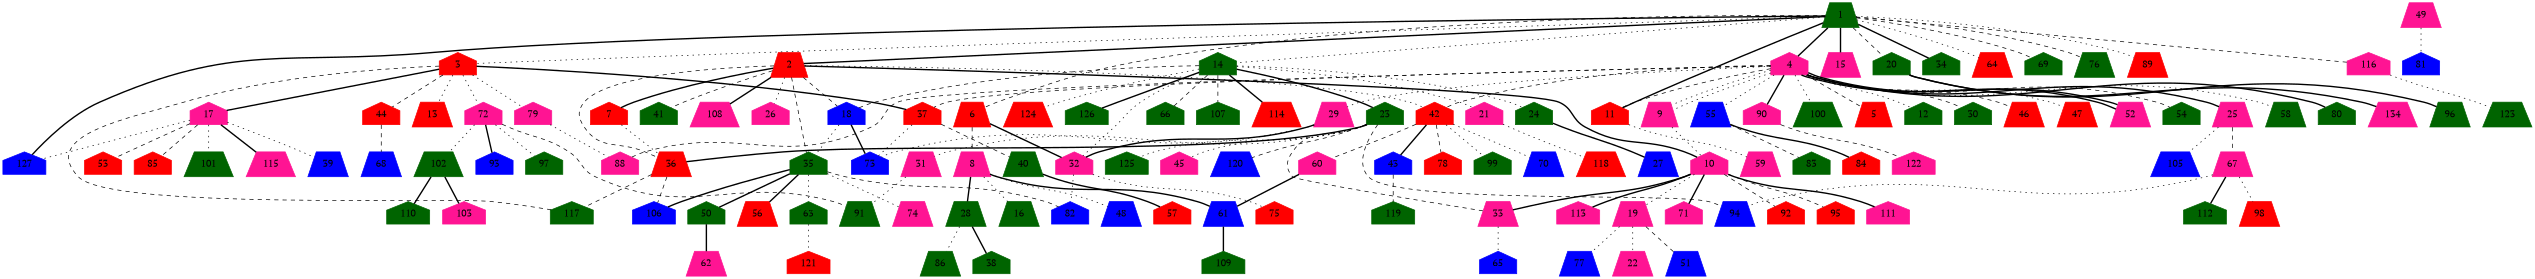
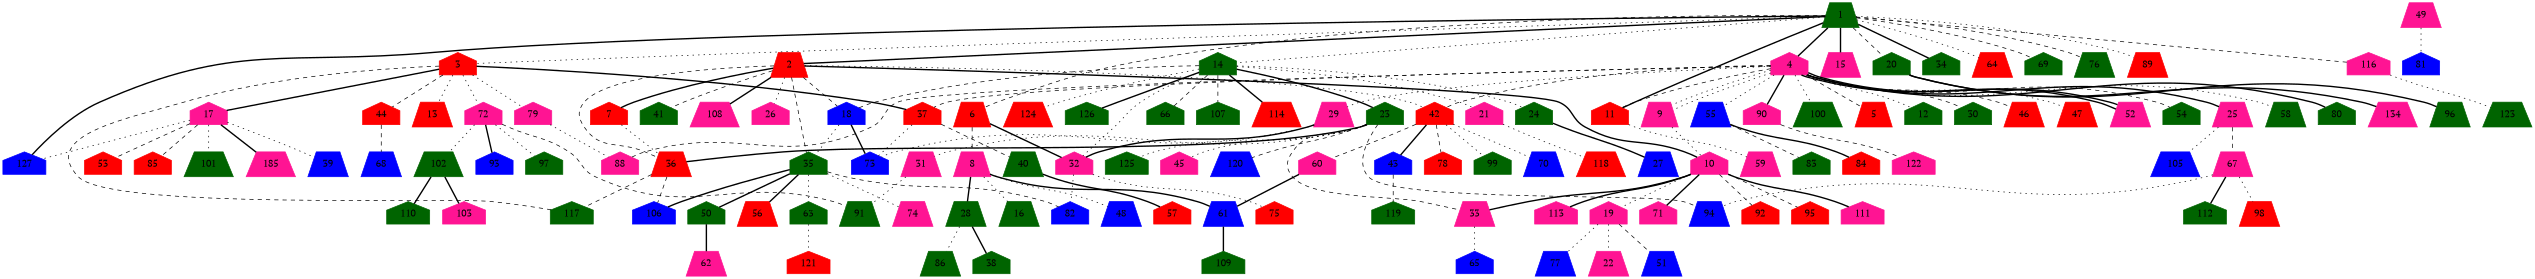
node "115": label "115" -> "185"
node "19": shape trapezium -> house
